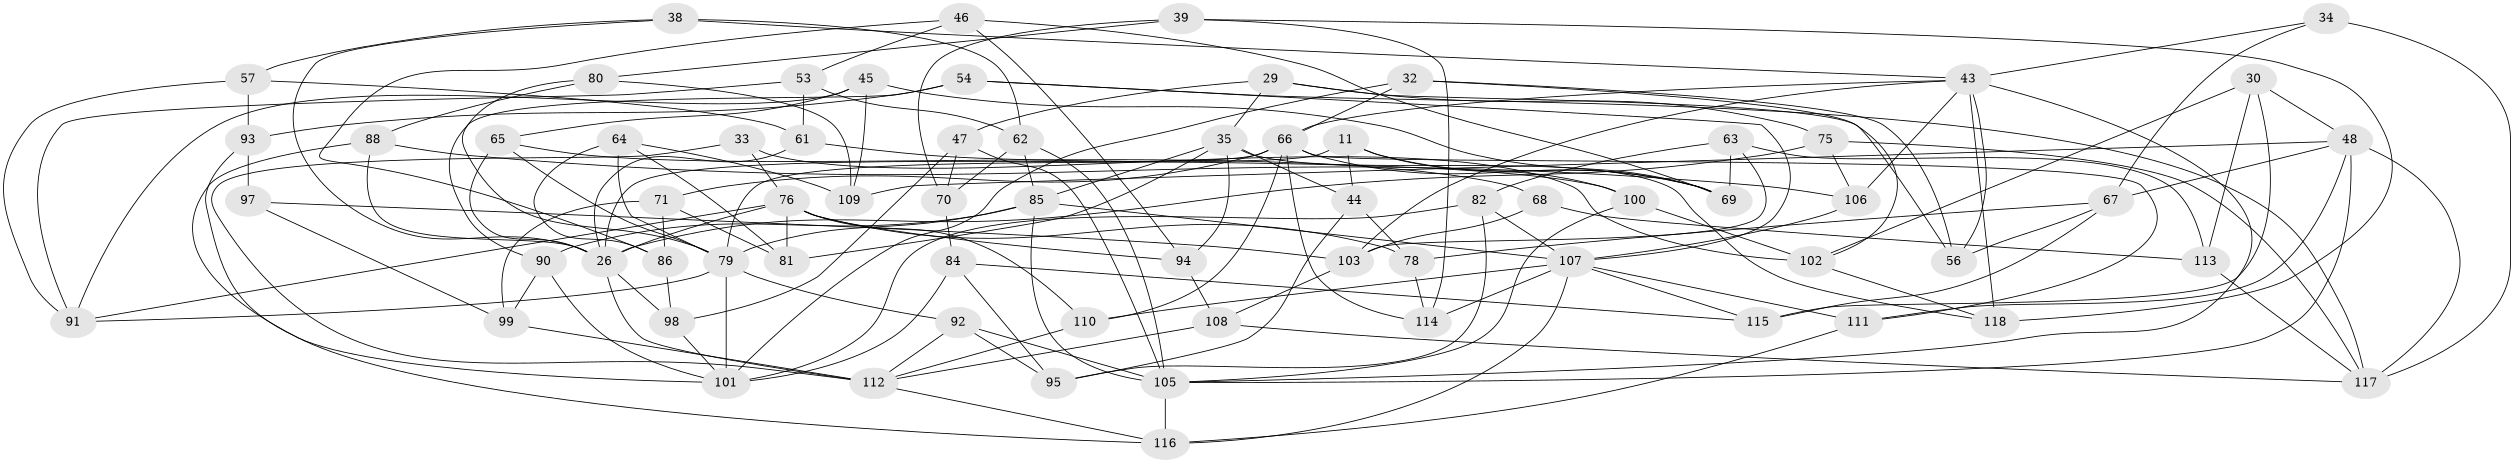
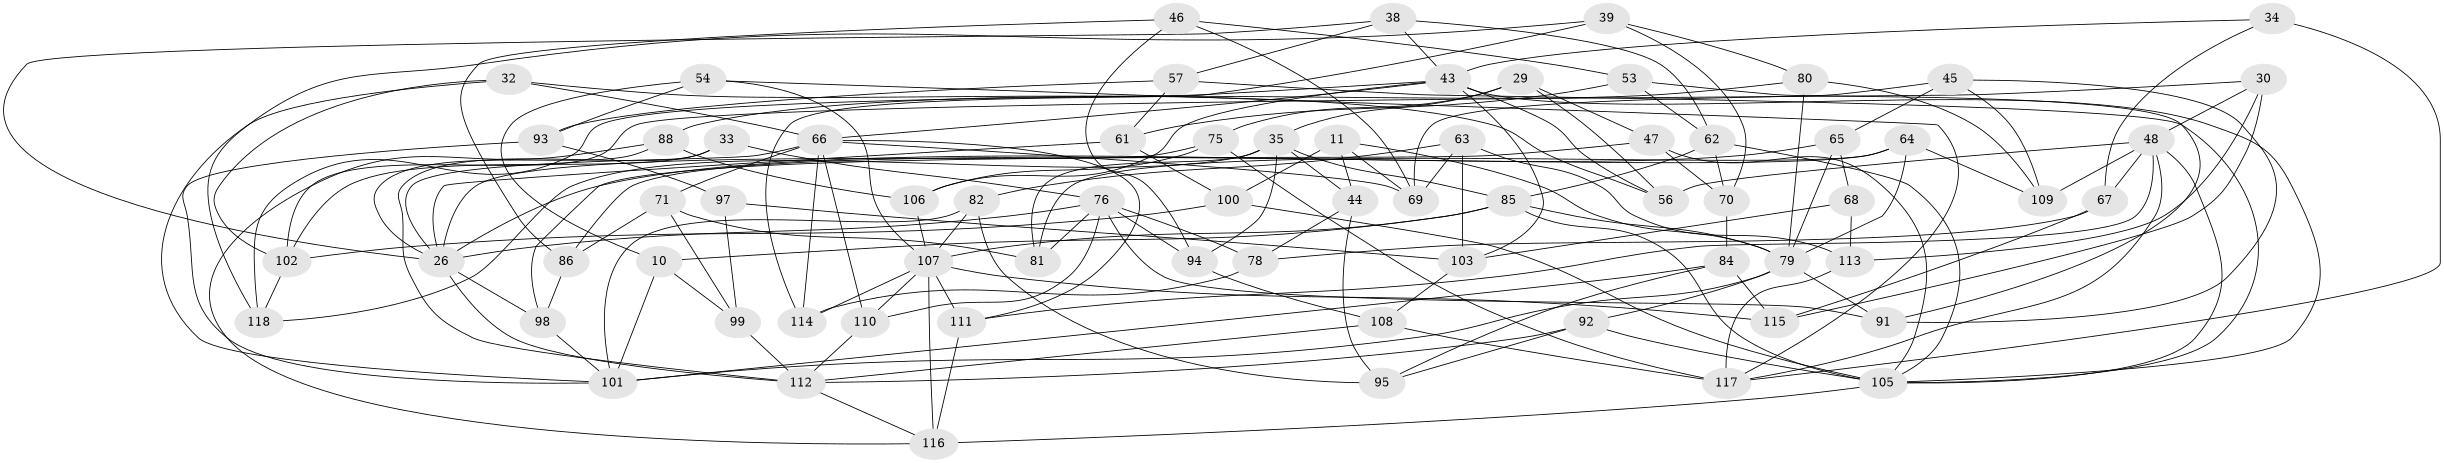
edge "57" -- "91": now "57" -- "105"
edge "67" -- "56": now "48" -- "56"
node "90": label "90" -> "10"
